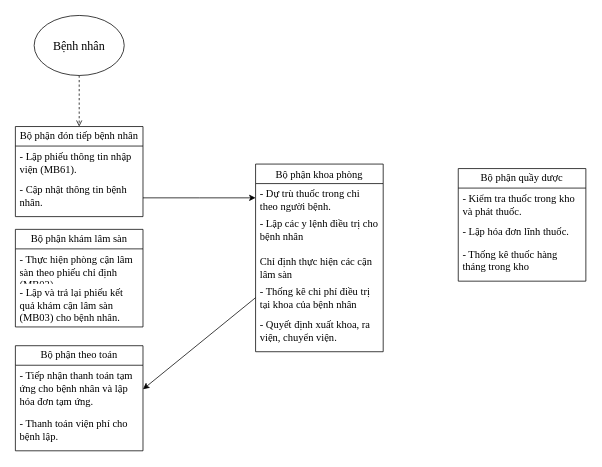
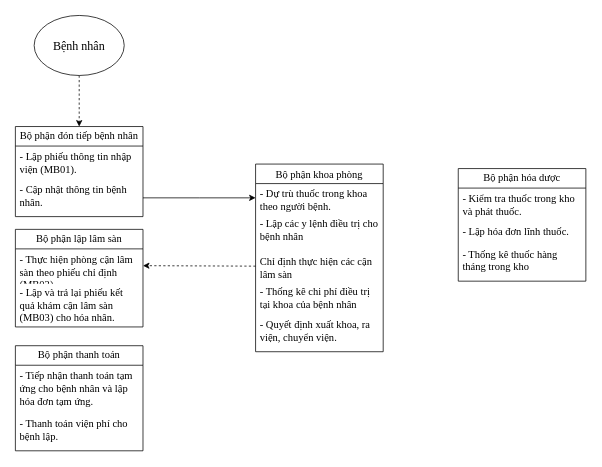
edge "Bệnh nhân" -> "Bộ phận đón tiếp bệnh nhân": arrowhead open -> classic
node "- Lập phiếu thông tin nhập viện (MB61).": label "- Lập phiếu thông tin nhập viện (MB61)." -> "- Lập phiếu thông tin nhập viện (MB01)."
node "Bộ phận quầy dược": label "Bộ phận quầy dược" -> "Bộ phận hóa dược"
node "- Dự trù thuốc trong chi theo người bệnh.": label "- Dự trù thuốc trong chi theo người bệnh." -> "- Dự trù thuốc trong khoa theo người bệnh."
node "Bộ phận khám lâm sàn": label "Bộ phận khám lâm sàn" -> "Bộ phận lập lâm sàn"
edge "Chỉ định thực hiện các cận lâm sàn" -> "- Thực hiện phòng cận lâm sàn theo phiếu chỉ định (MB02).": added
node "- Lập và trả lại phiếu kết quả khám cận lâm sàn (MB03) cho bệnh nhân.": label "- Lập và trả lại phiếu kết quả khám cận lâm sàn (MB03) cho bệnh nhân." -> "- Lập và trả lại phiếu kết quả khám cận lâm sàn (MB03) cho hóa nhân."
edge "- Thống kê chi phí điều trị tại khoa của bệnh nhân" -> "- Tiếp nhận thanh toán tạm ứng cho bệnh nhân và lập hóa đơn tạm ứng.": removed
node "Bộ phận theo toán": label "Bộ phận theo toán" -> "Bộ phận thanh toán"
